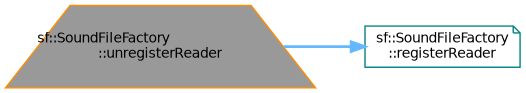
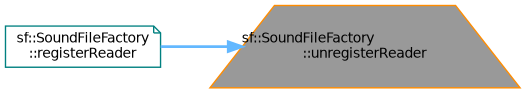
edge "sf::SoundFileFactory ::unregisterReader" -> "sf::SoundFileFactory ::registerReader": reversed
